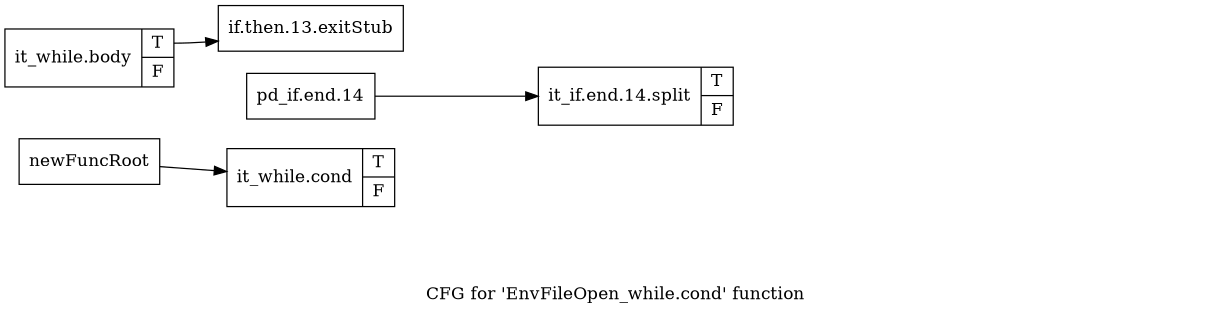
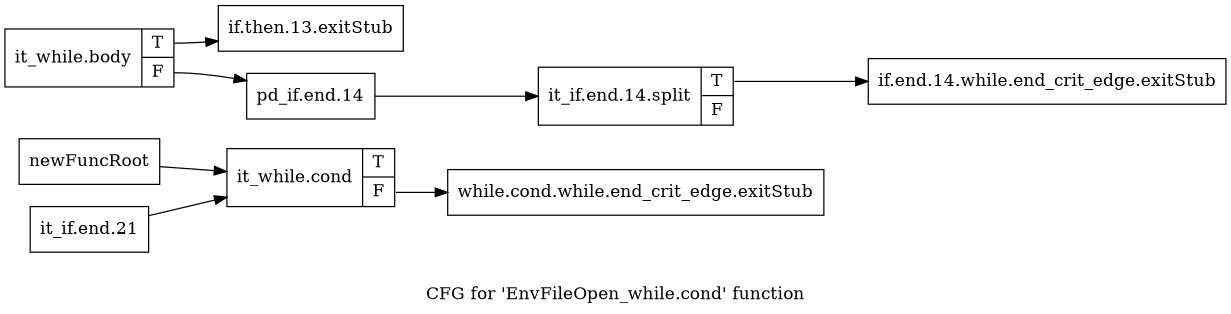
edge "it_while.body" -> "pd_if.end.14": added
node "if.end.14.while.end_crit_edge.exitStub": added
node "while.cond.while.end_crit_edge.exitStub": added
node "it_if.end.21": added
